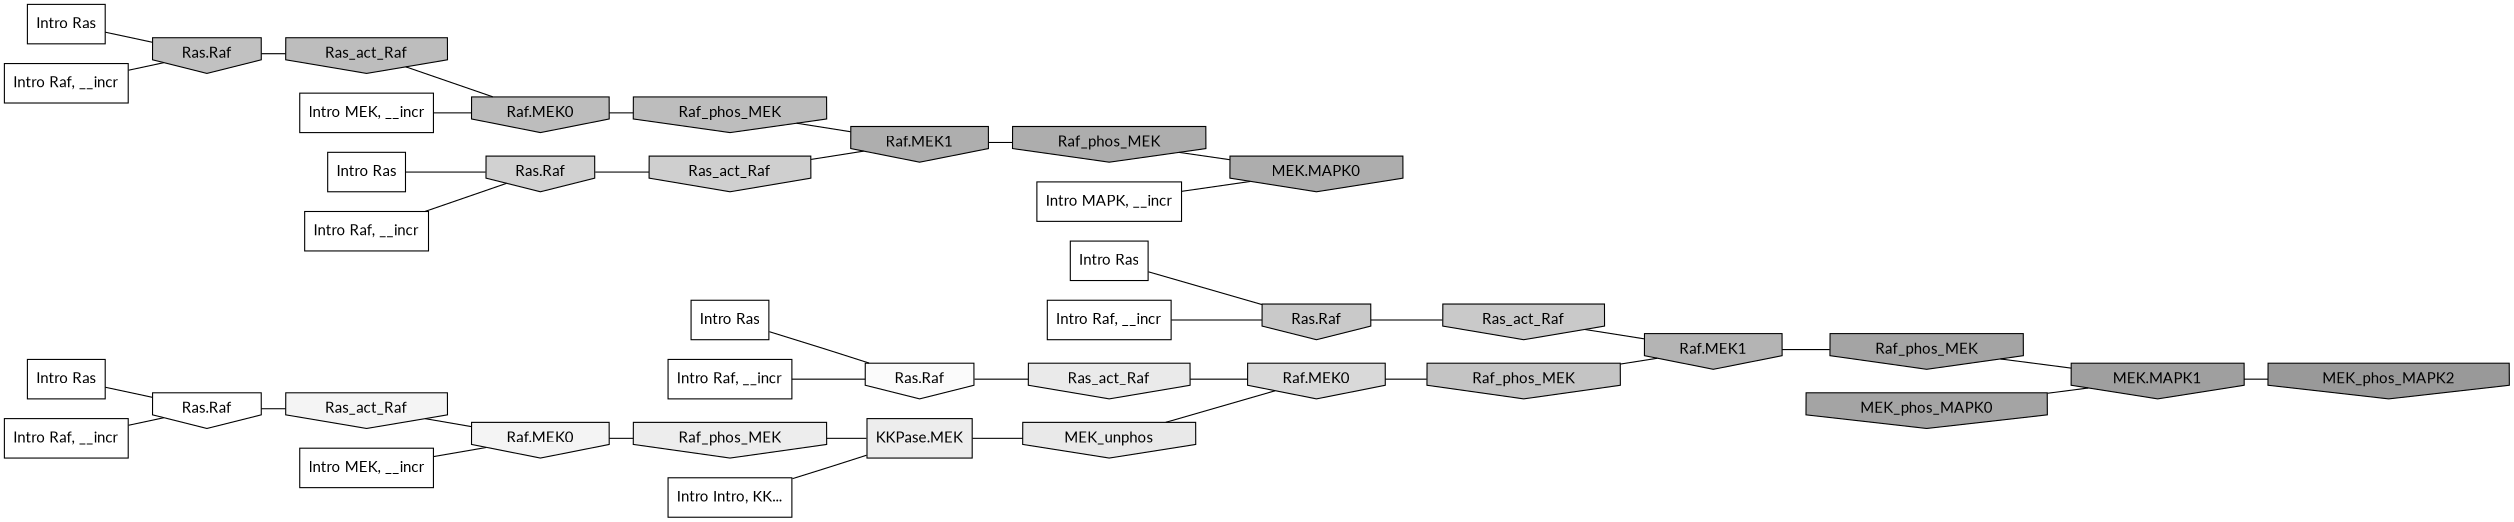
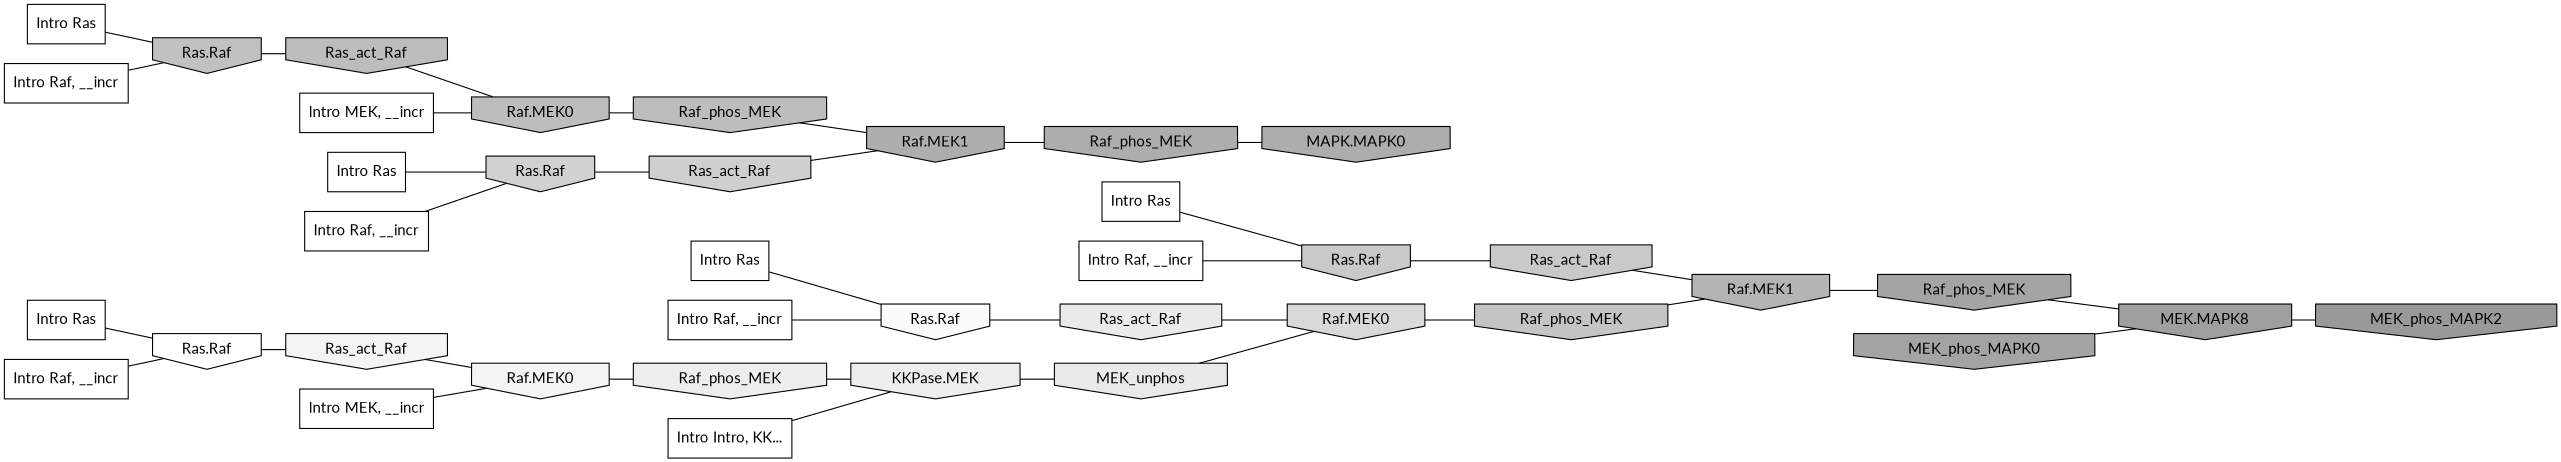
node "MEK.MAPK0": label "MEK.MAPK0" -> "MAPK.MAPK0"
node "Intro MAPK, __incr": removed
node "MEK.MAPK1": label "MEK.MAPK1" -> "MEK.MAPK8"
node "KKPase.MEK": shape box -> invhouse
